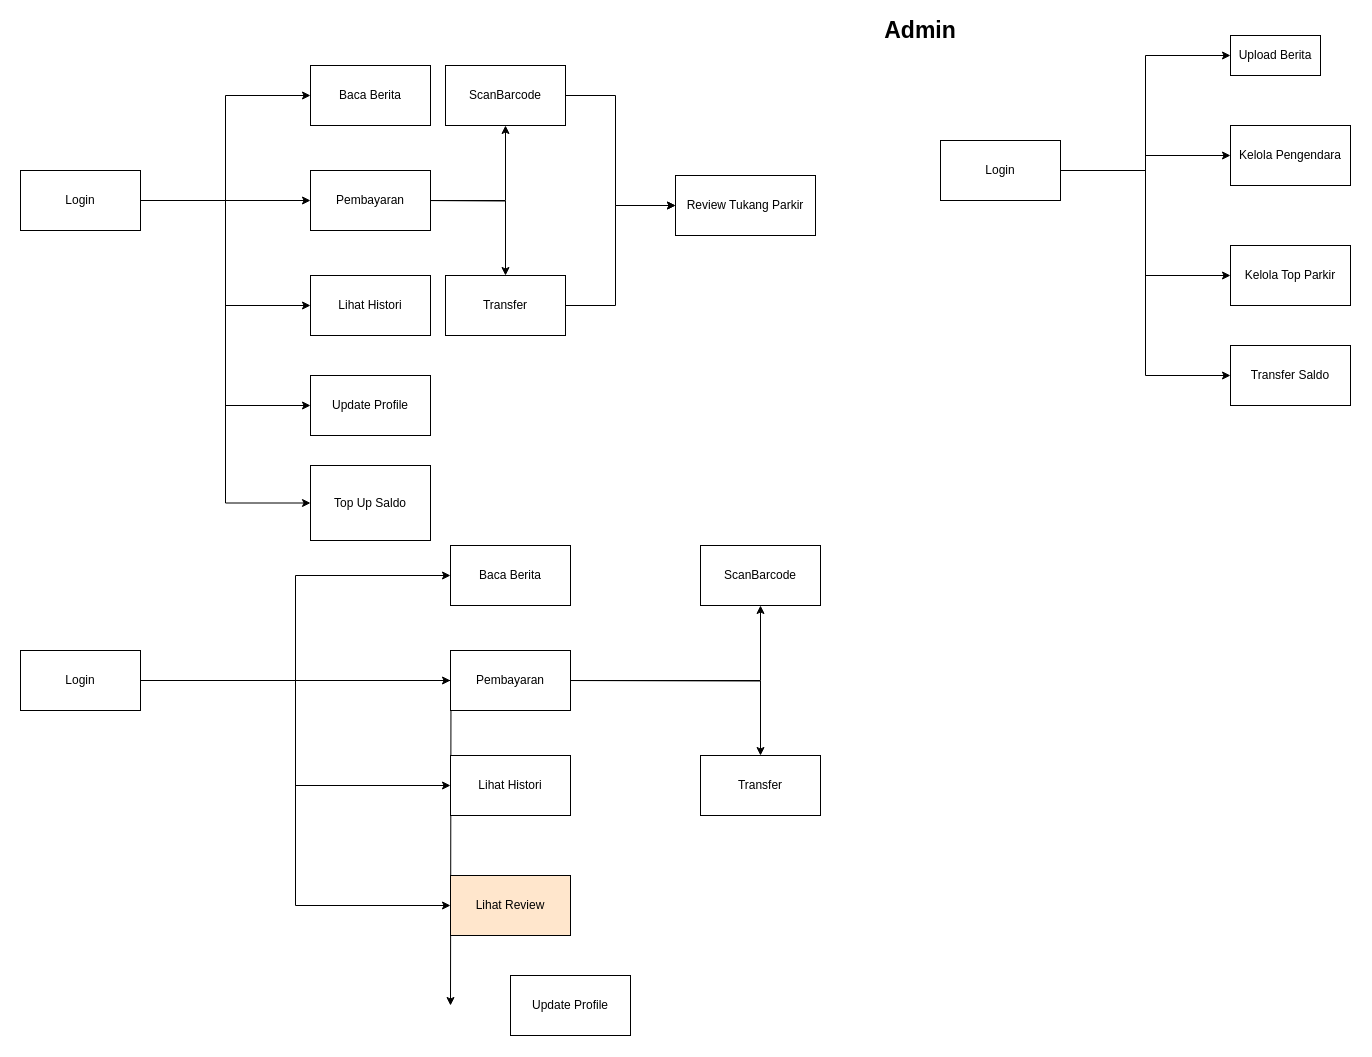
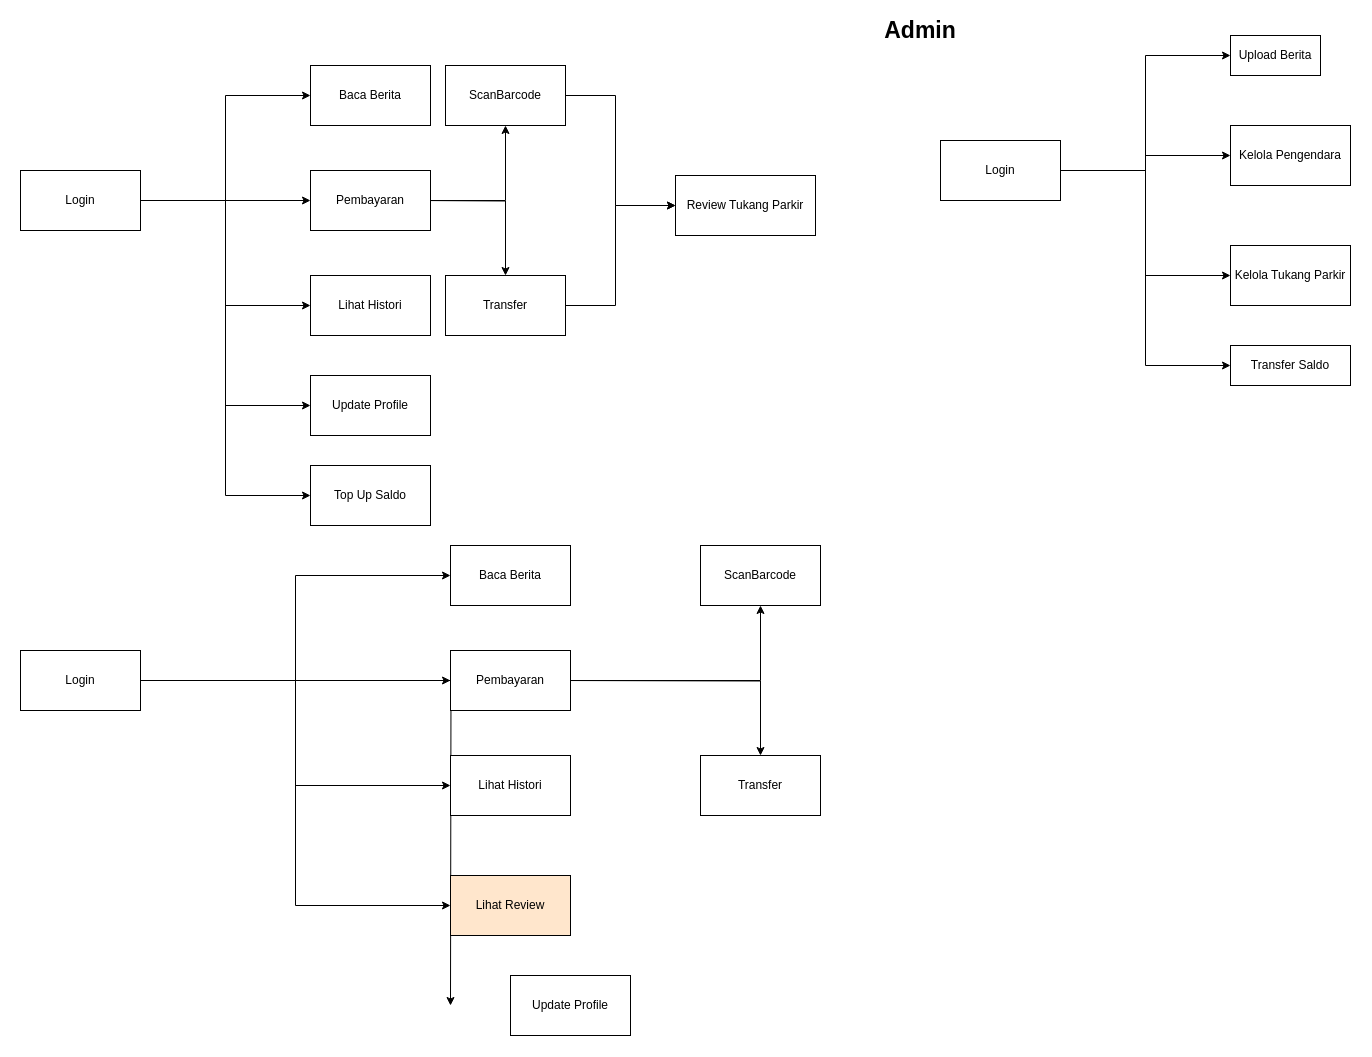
node "Kelola Top Parkir": label "Kelola Top Parkir" -> "Kelola Tukang Parkir"
node "Transfer Saldo": size 120x60 -> 120x40
node "Top Up Saldo": size 120x75 -> 120x60
